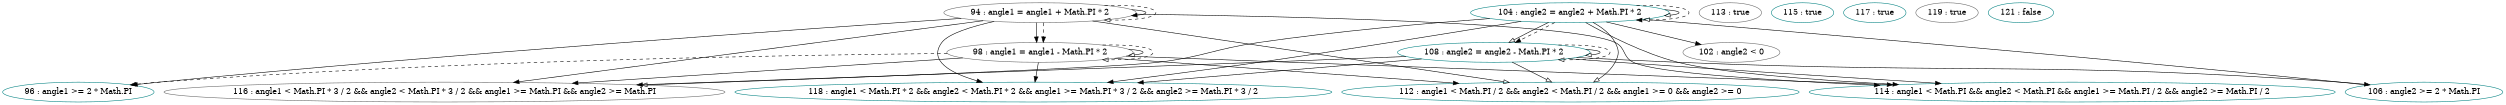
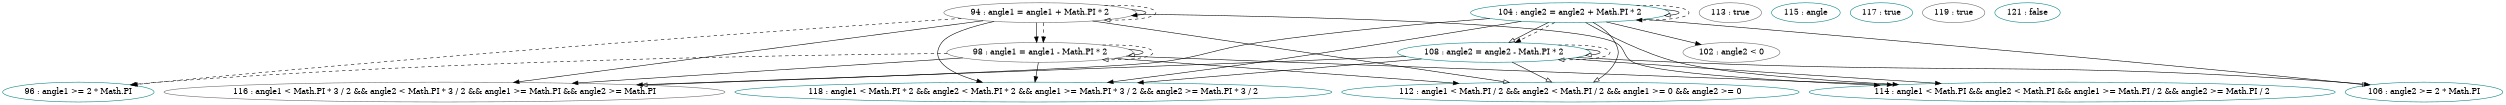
node "115 : true": label "115 : true" -> "115 : angle"
edge "94 : angle1 = angle1 + Math.PI * 2" -> "96 : angle1 >= 2 * Math.PI": style solid -> dashed
edge "106 : angle2 >= 2 * Math.PI" -> "104 : angle2 = angle2 + Math.PI * 2": reversed
